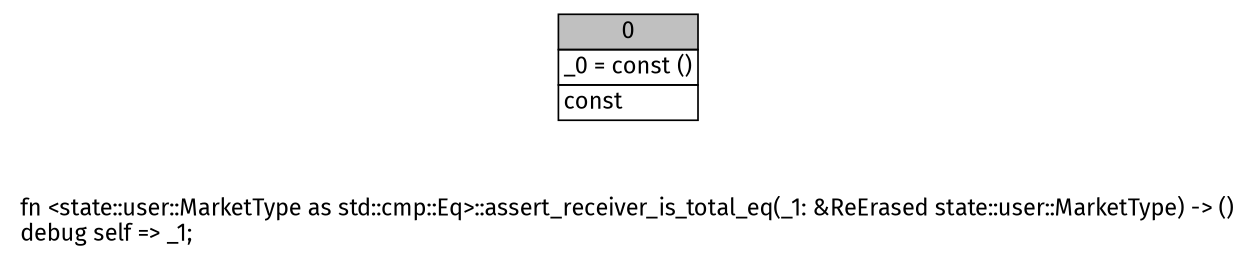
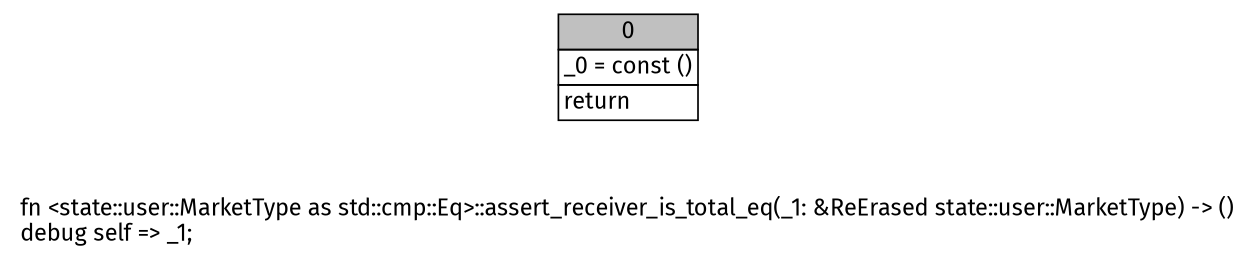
node "0": text "const" -> "return"
